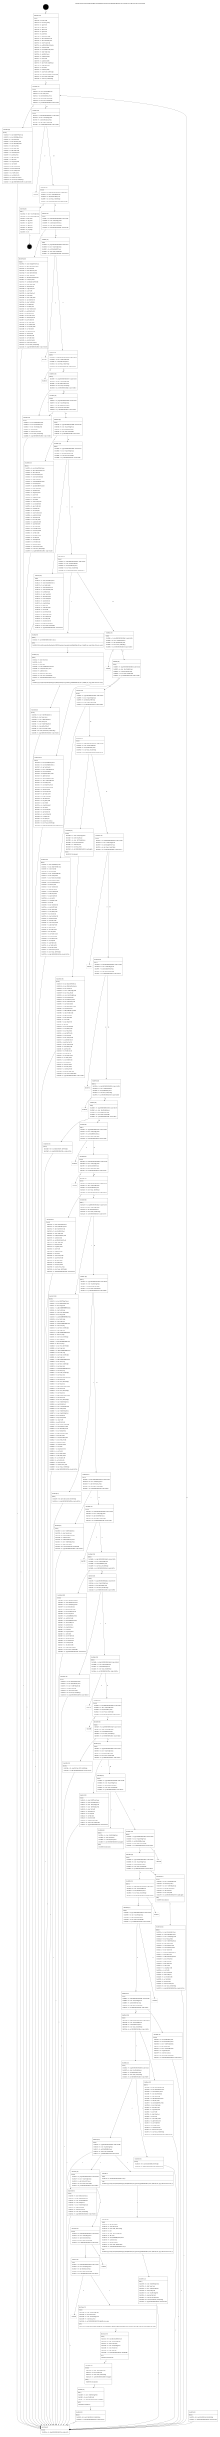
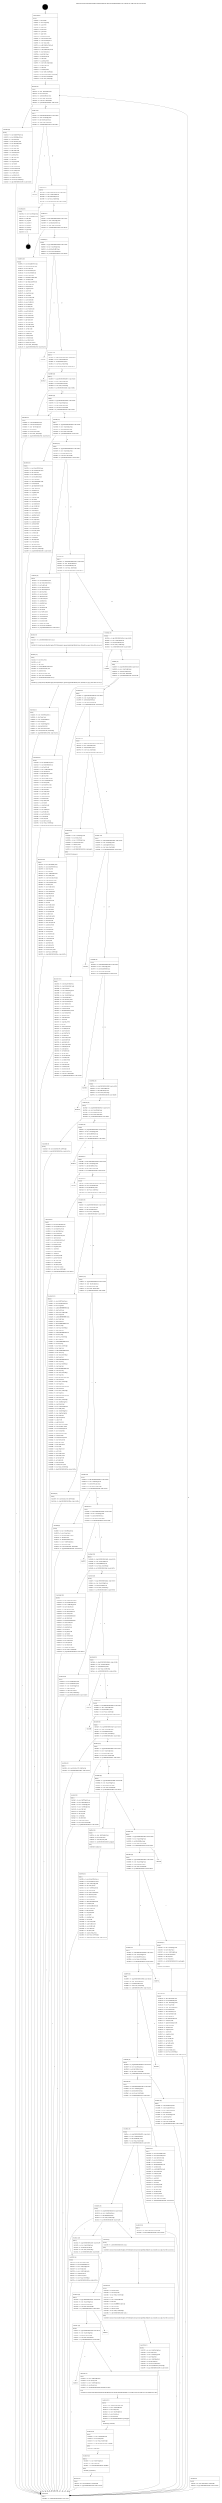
node "0x401fb4 [111]": added
